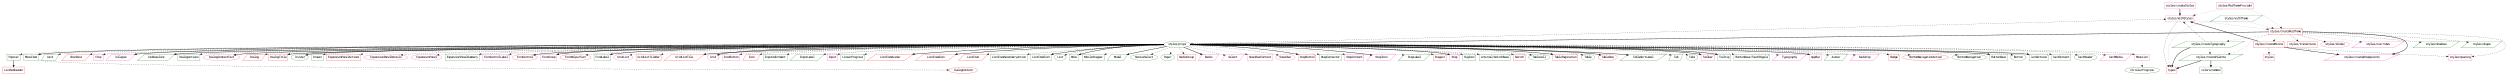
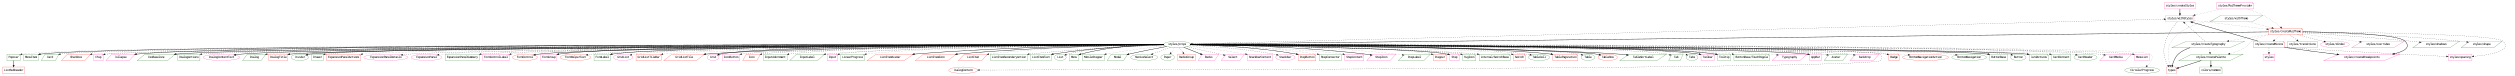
node "Dialog": color red -> darkgreen
edge "MenuList" -> "CircularProgress": now "styles/props" -> "CircularProgress"
edge "MenuItem" -> "DialogContent": now "styles/props" -> "DialogContent"
